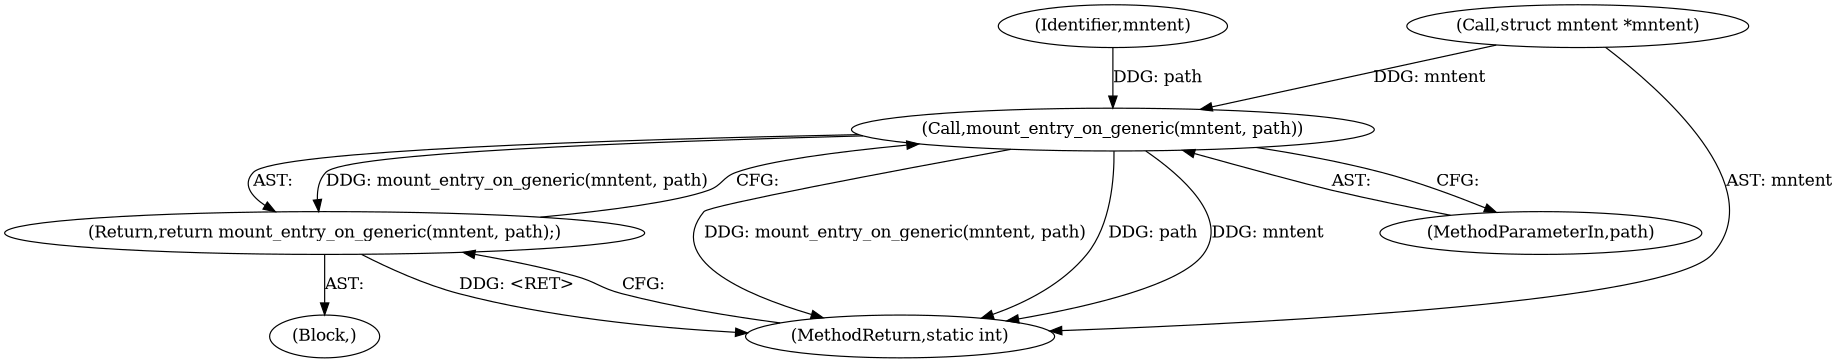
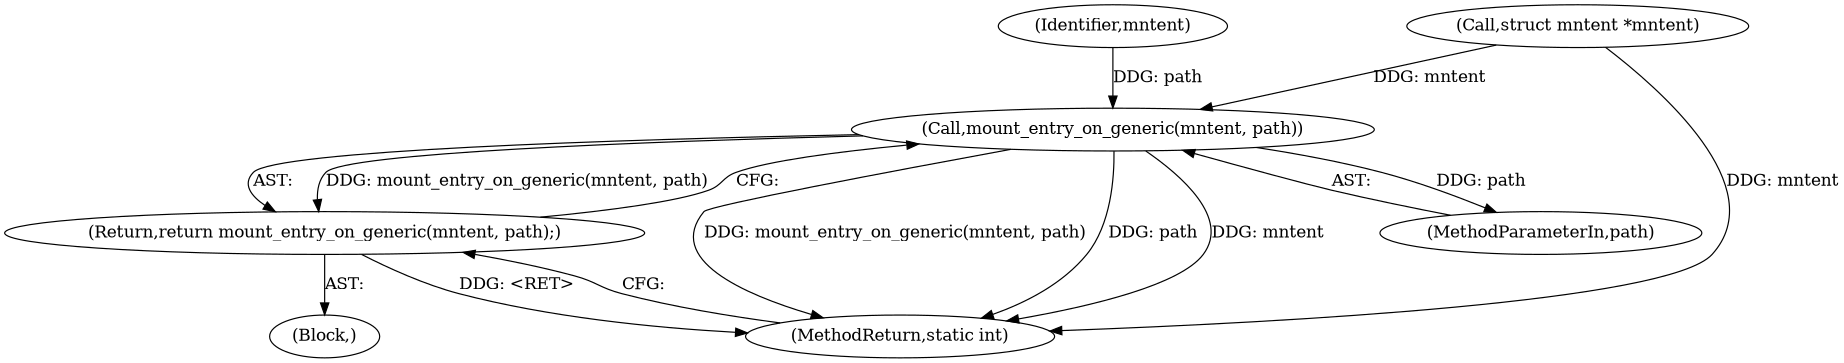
edge "(Call,mount_entry_on_generic(mntent, path))" -> "(MethodParameterIn,path)": label "CFG: " -> "DDG: path"
edge "(Call,struct mntent *mntent)" -> "(MethodReturn,static int)": label "AST: mntent" -> "DDG: mntent"
